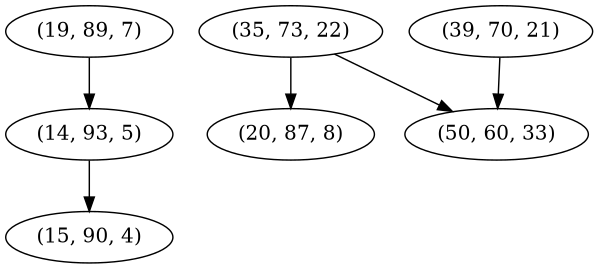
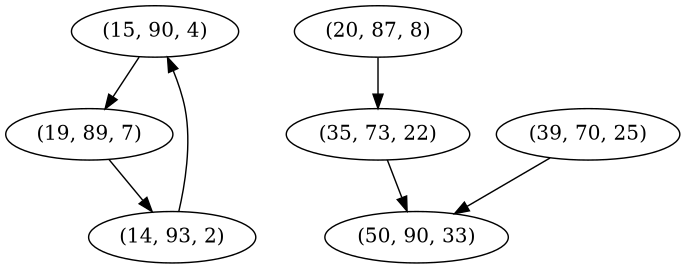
node "(39, 70, 21)": label "(39, 70, 21)" -> "(39, 70, 25)"
edge "(35, 73, 22)" -> "(20, 87, 8)": reversed
edge "(15, 90, 4)" -> "(19, 89, 7)": added
node "(14, 93, 5)": label "(14, 93, 5)" -> "(14, 93, 2)"
node "(50, 60, 33)": label "(50, 60, 33)" -> "(50, 90, 33)"
